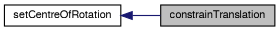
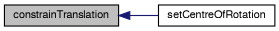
edge "constrainTranslation" -> "setCentreOfRotation": reversed
